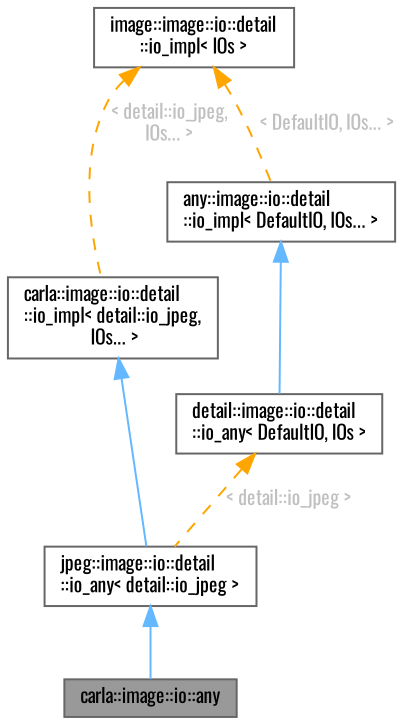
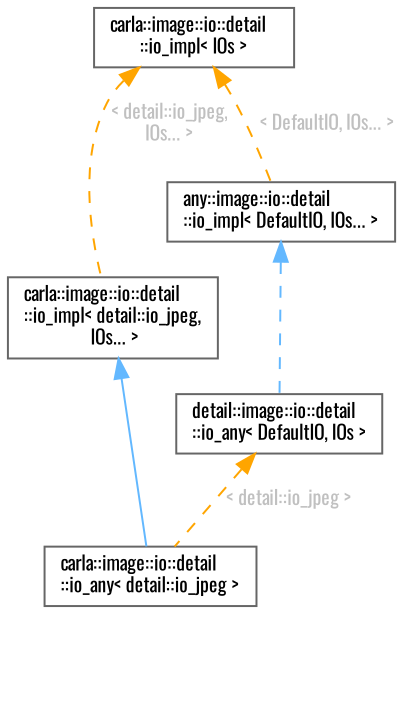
node "image::image::io::detail ::io_impl< IOs >": label "image::image::io::detail ::io_impl< IOs >" -> "carla::image::io::detail ::io_impl< IOs >"
edge "detail::image::io::detail ::io_any< DefaultIO, IOs >" -> "any::image::io::detail ::io_impl< DefaultIO, IOs... >": style solid -> dashed
node "jpeg::image::io::detail ::io_any< detail::io_jpeg >": label "jpeg::image::io::detail ::io_any< detail::io_jpeg >" -> "carla::image::io::detail ::io_any< detail::io_jpeg >"
node "carla::image::io::any": removed
